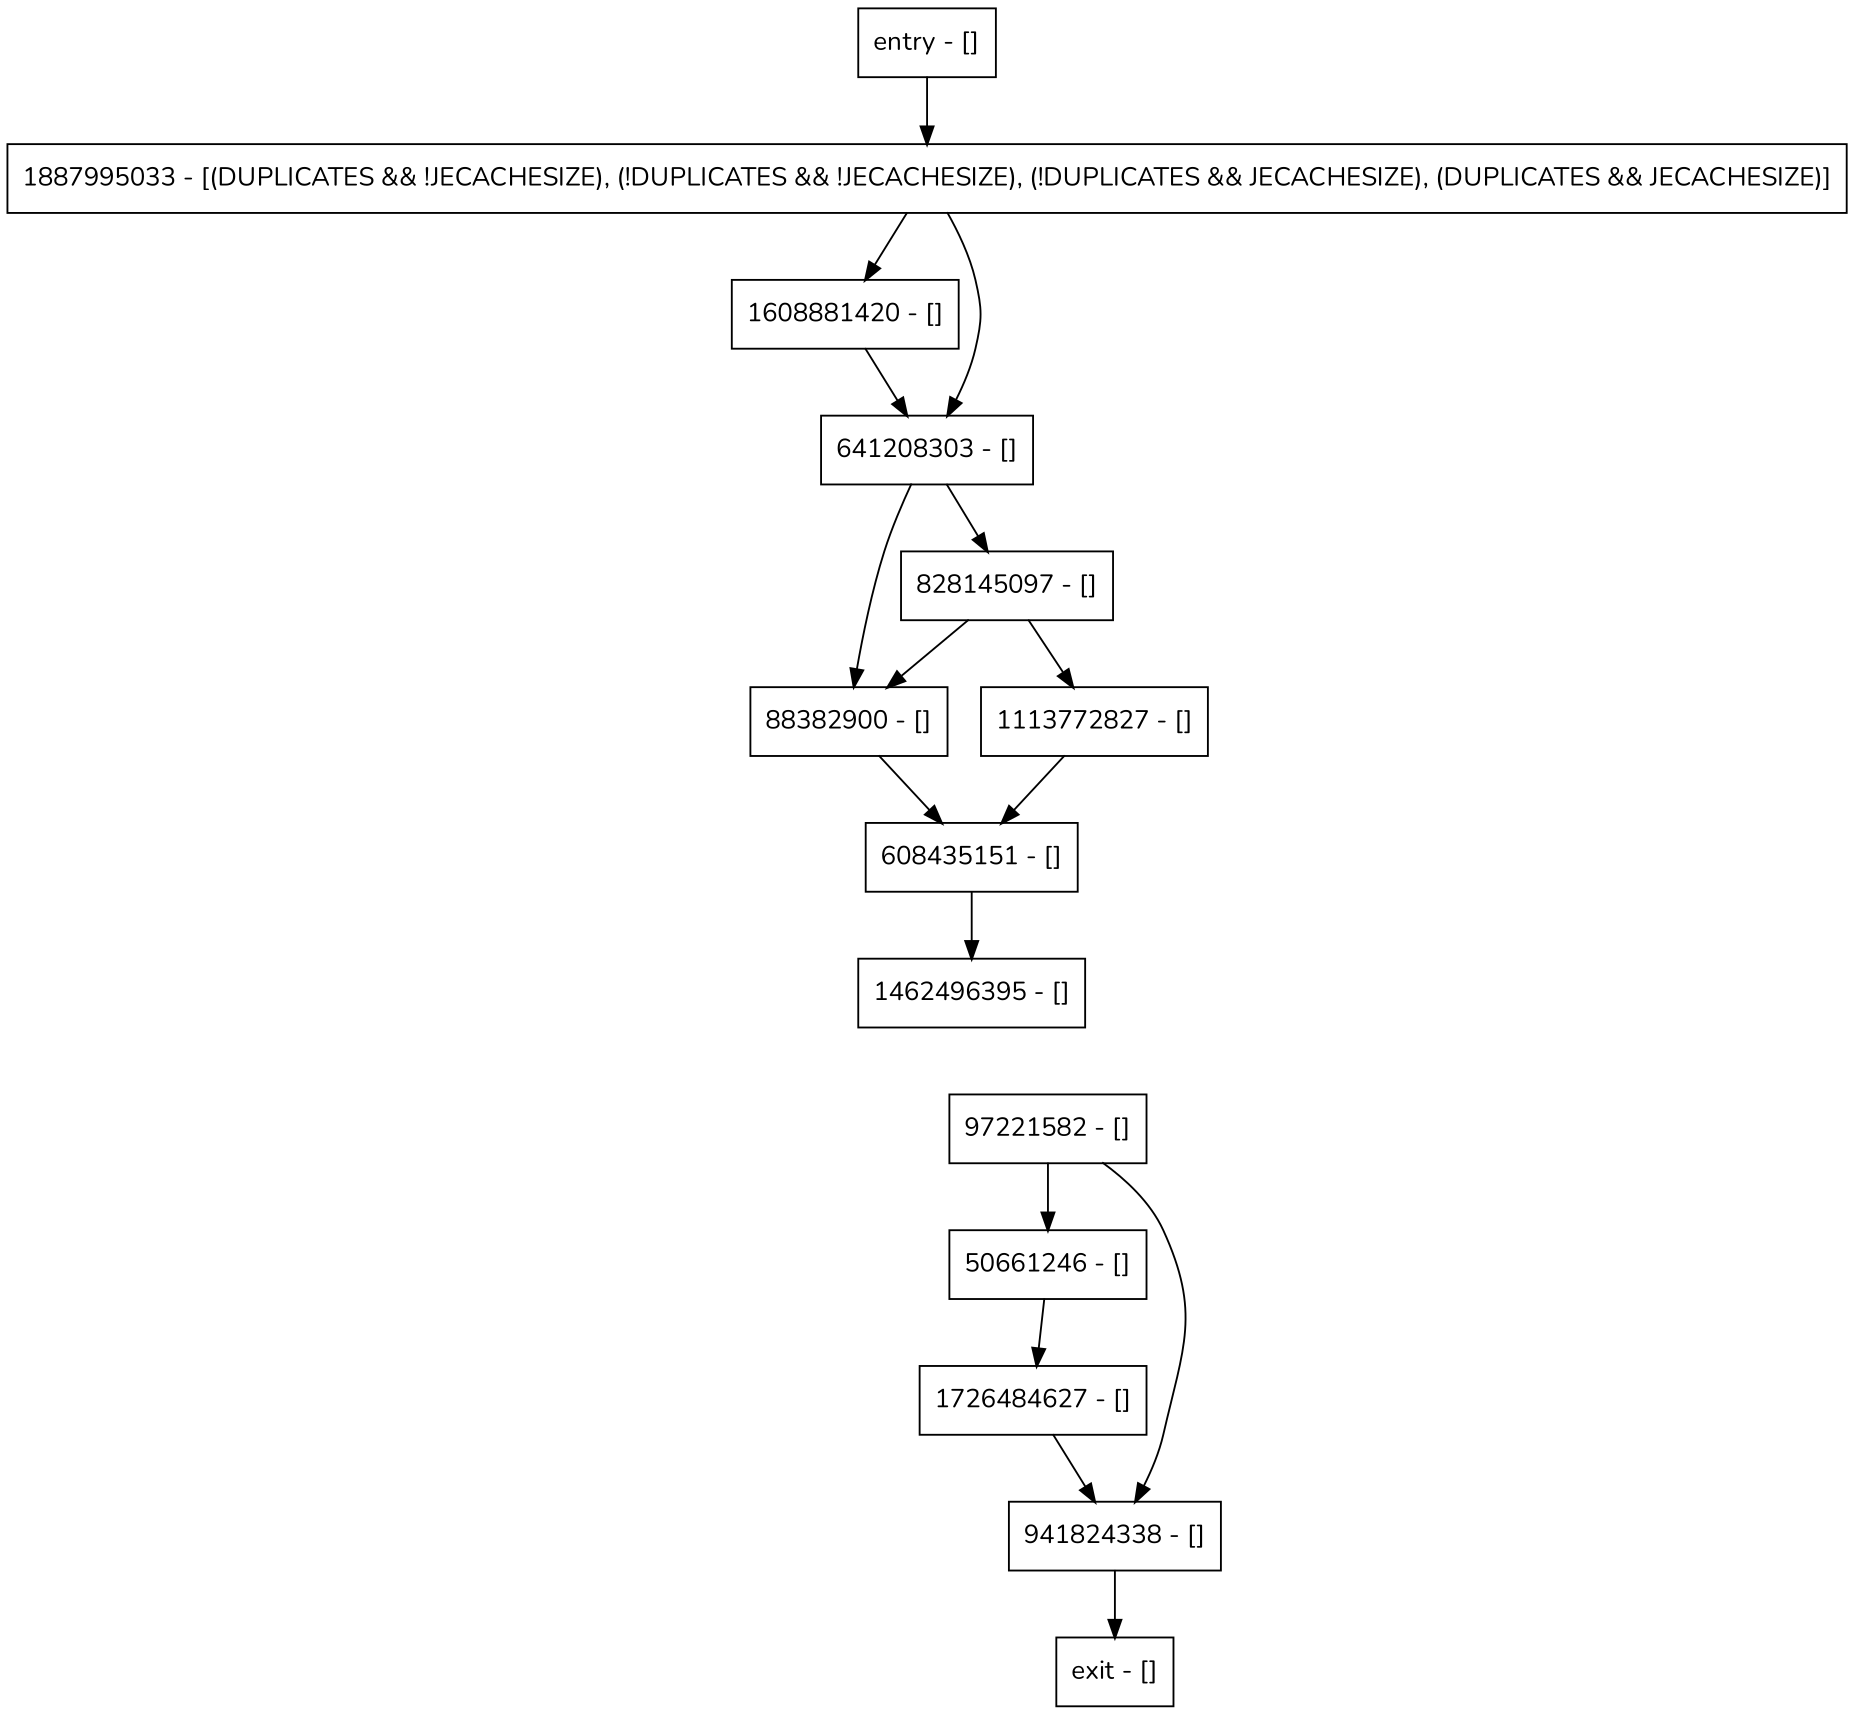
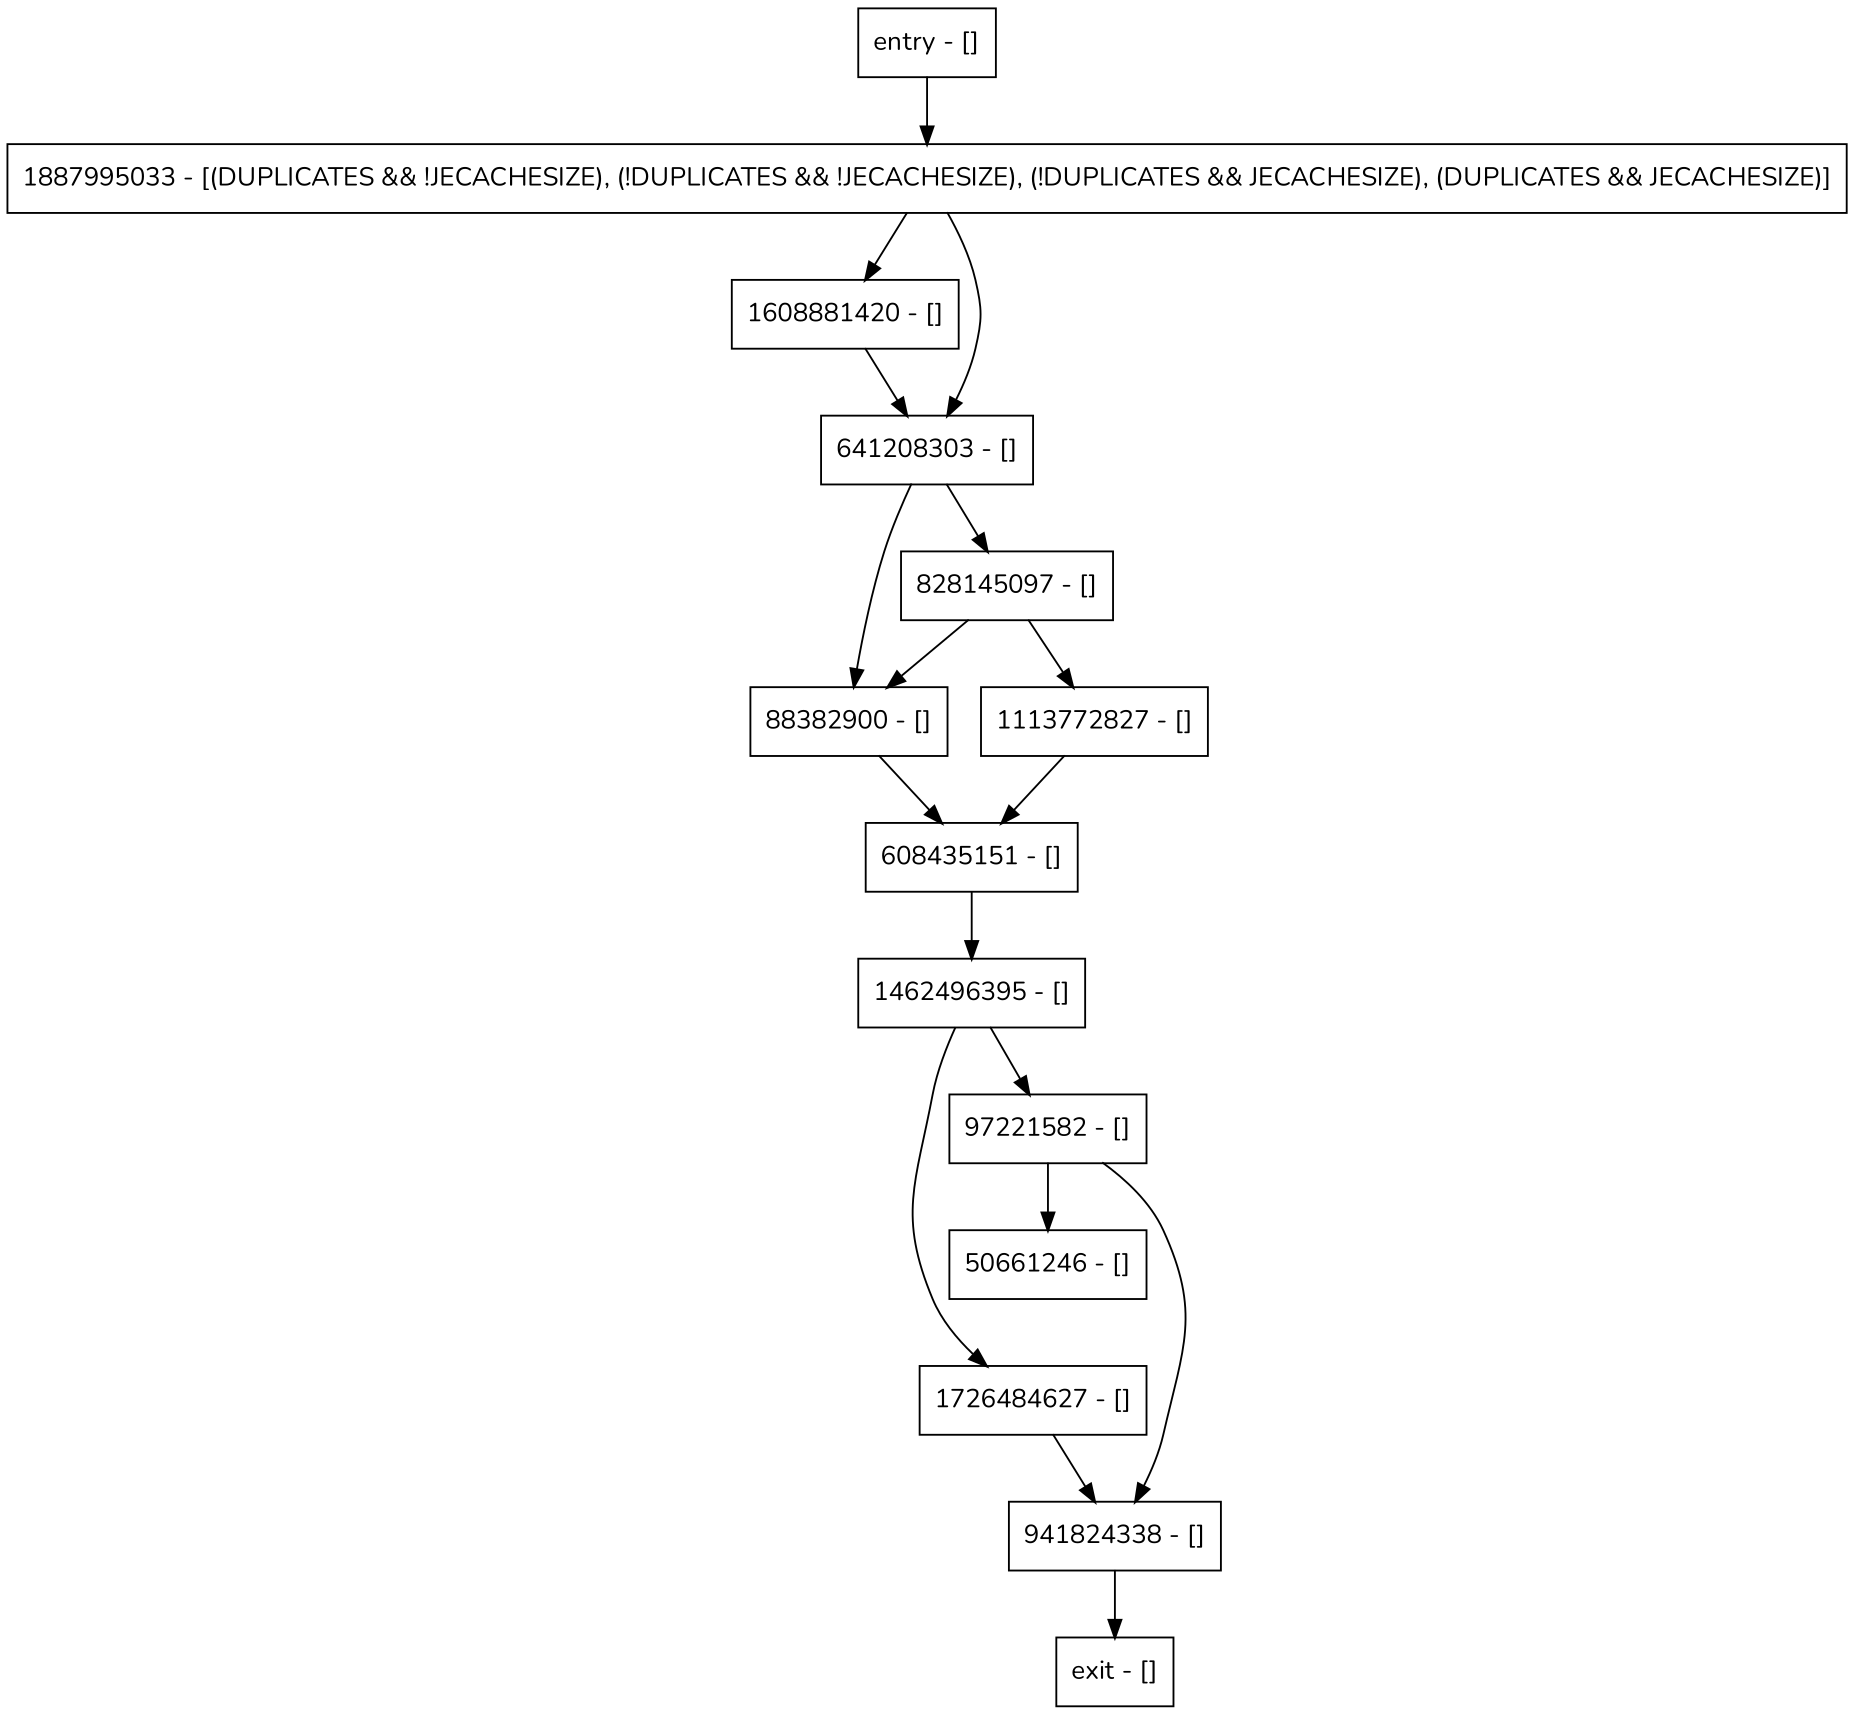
edge "1462496395 - []" -> "97221582 - []": added
edge "50661246 - []" -> "1726484627 - []": now "1462496395 - []" -> "1726484627 - []"
